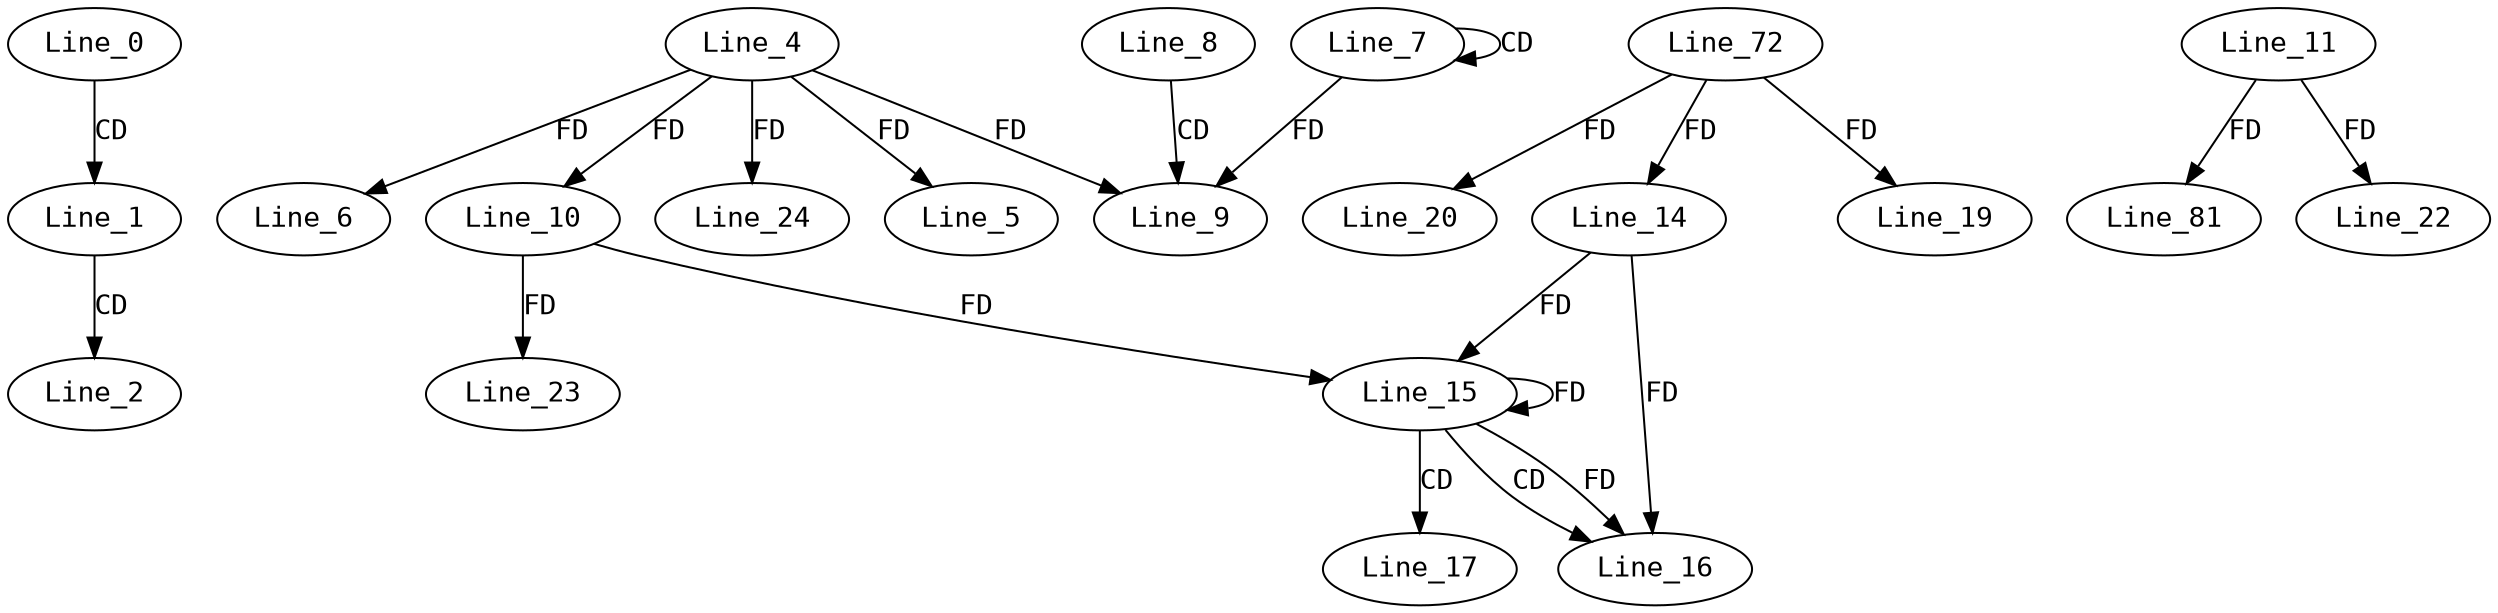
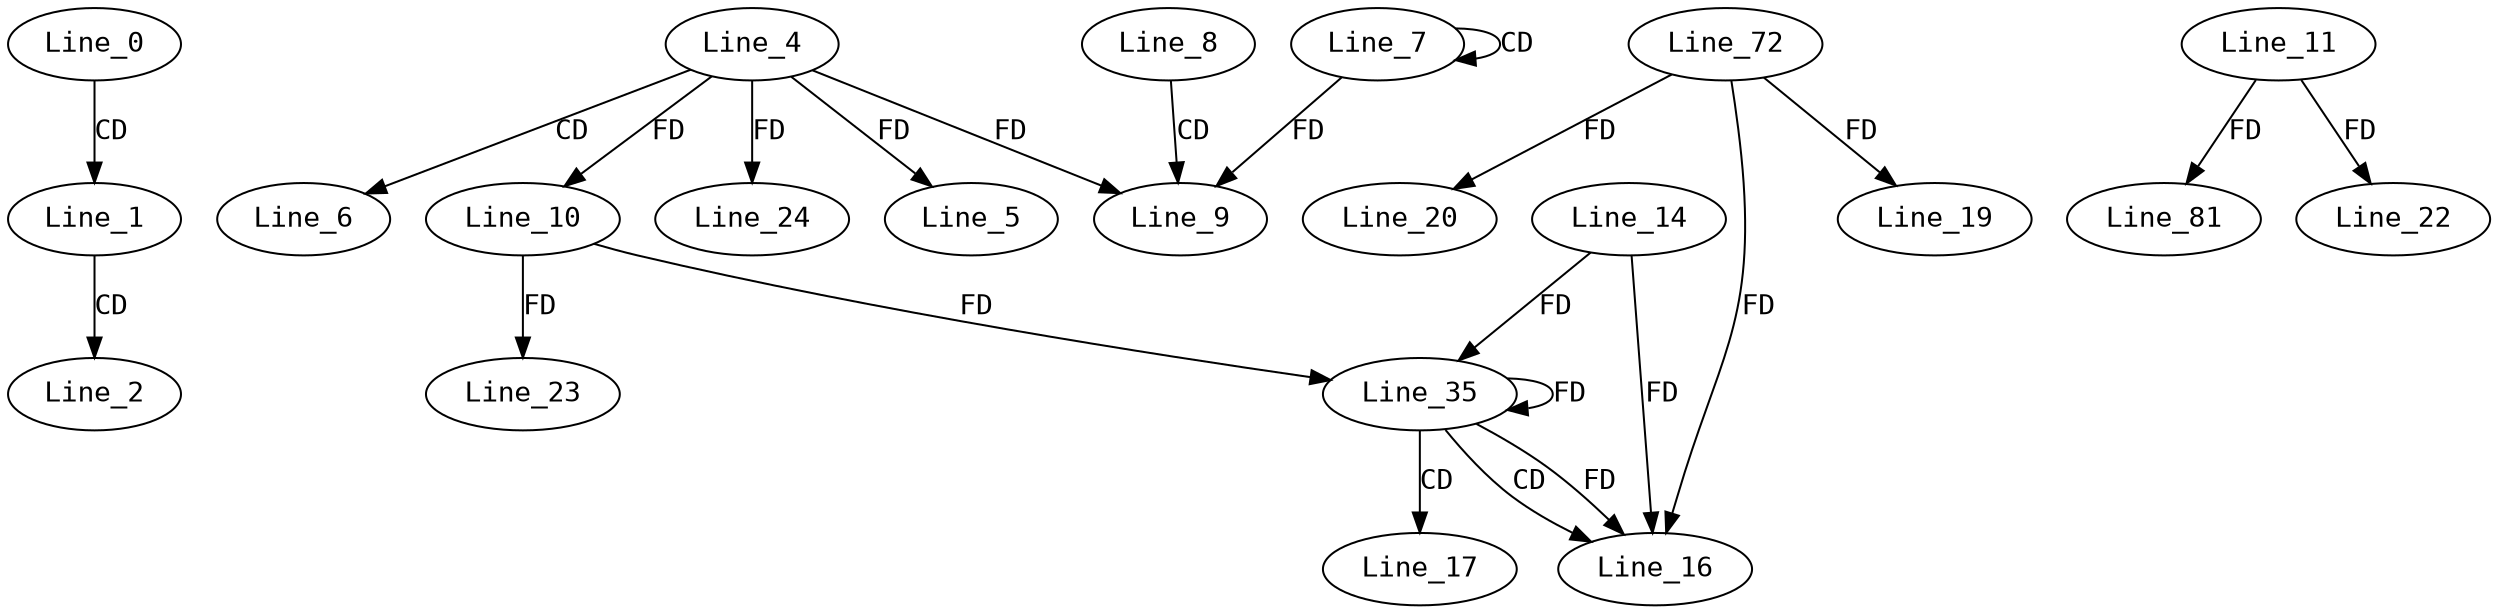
edge "Line_72" -> "Line_14": now "Line_72" -> "Line_16"
edge "Line_4" -> "Line_6": label "FD" -> "CD"
node "Line_15": label "Line_15" -> "Line_35"
